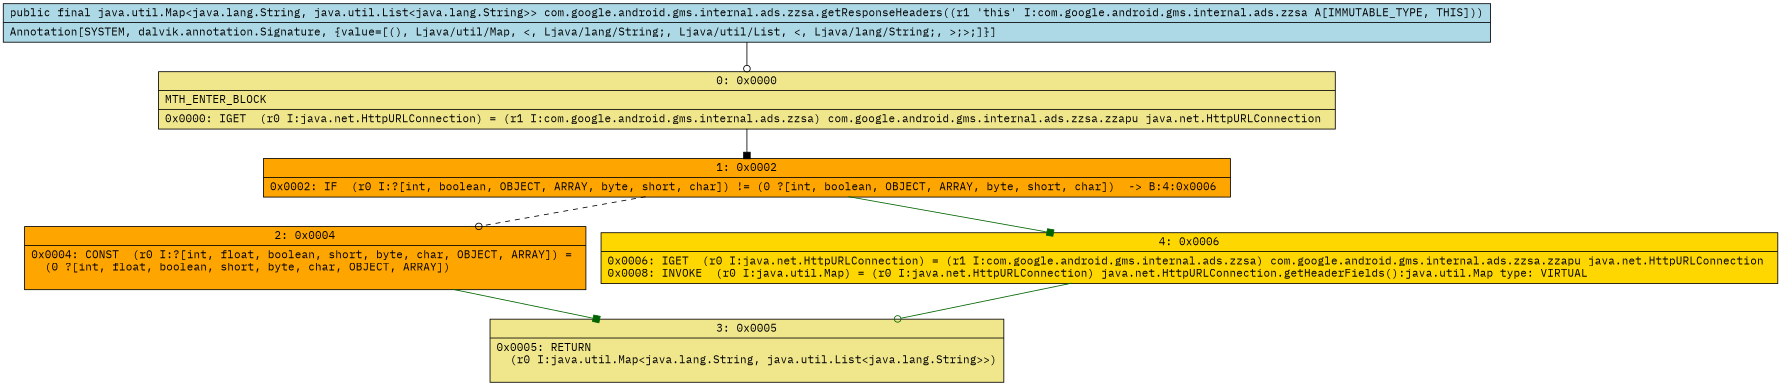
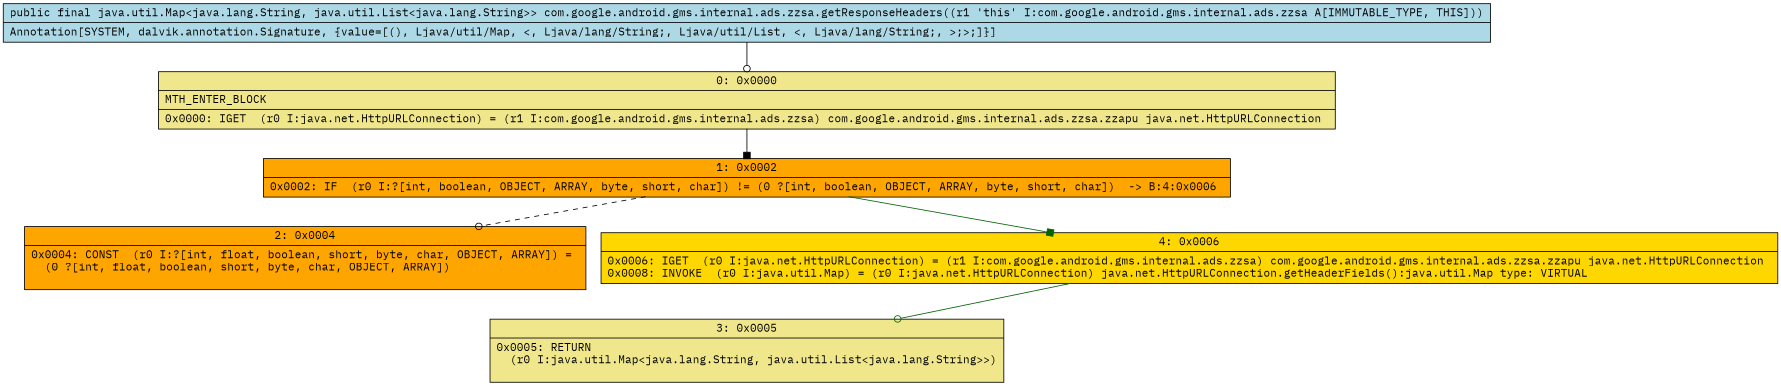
edge "2: 0x0004" -> "3: 0x0005": removed
